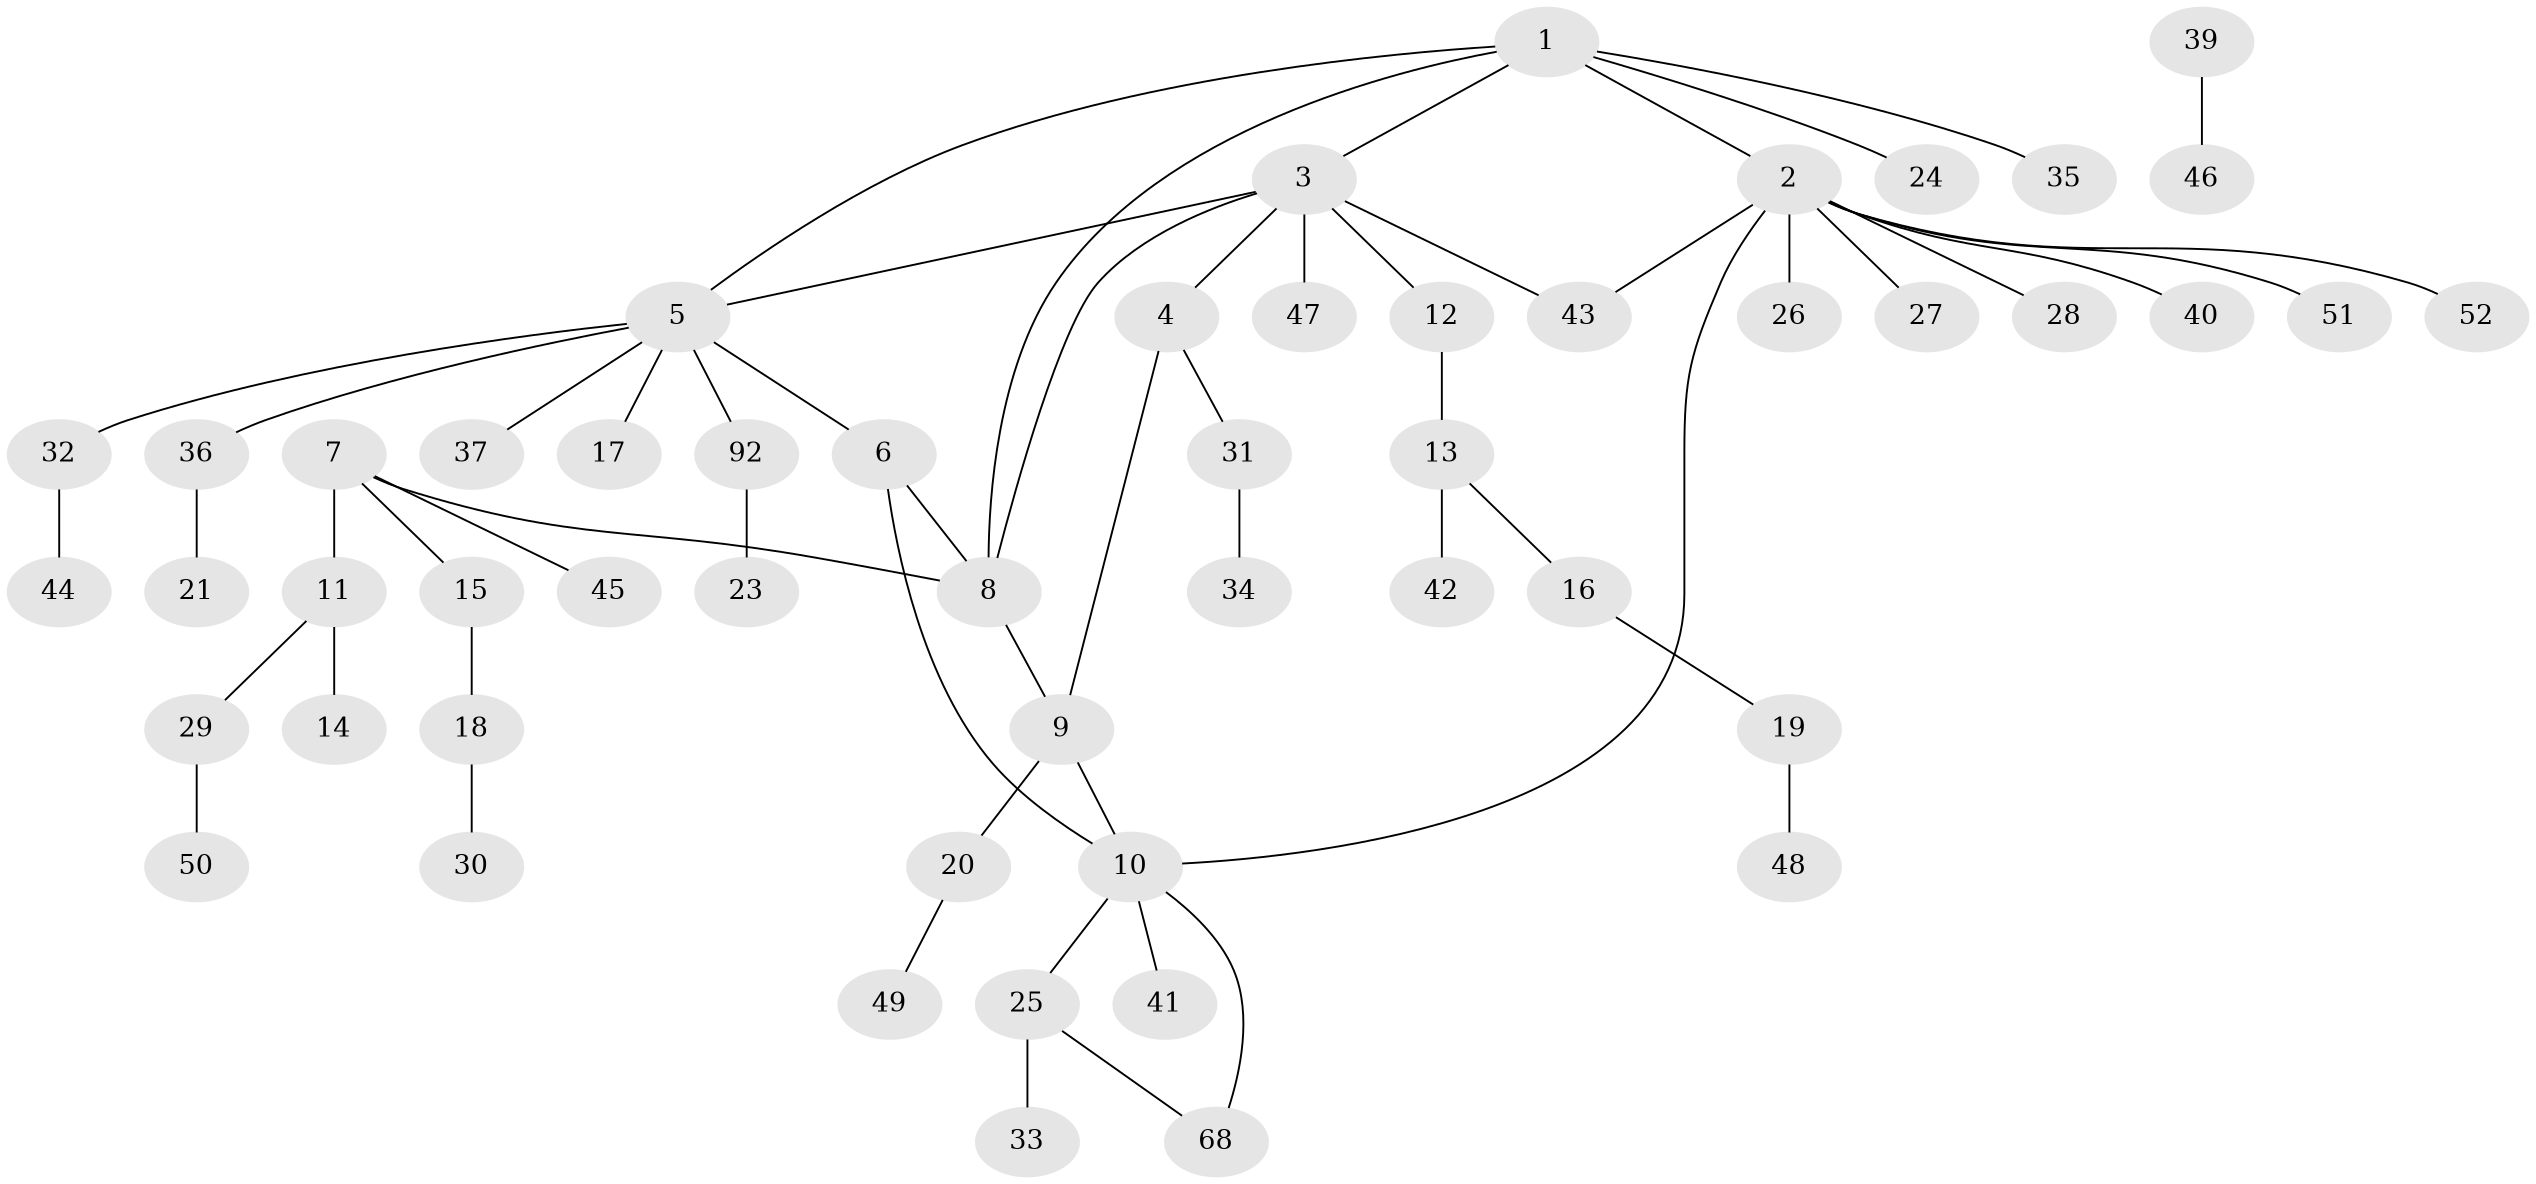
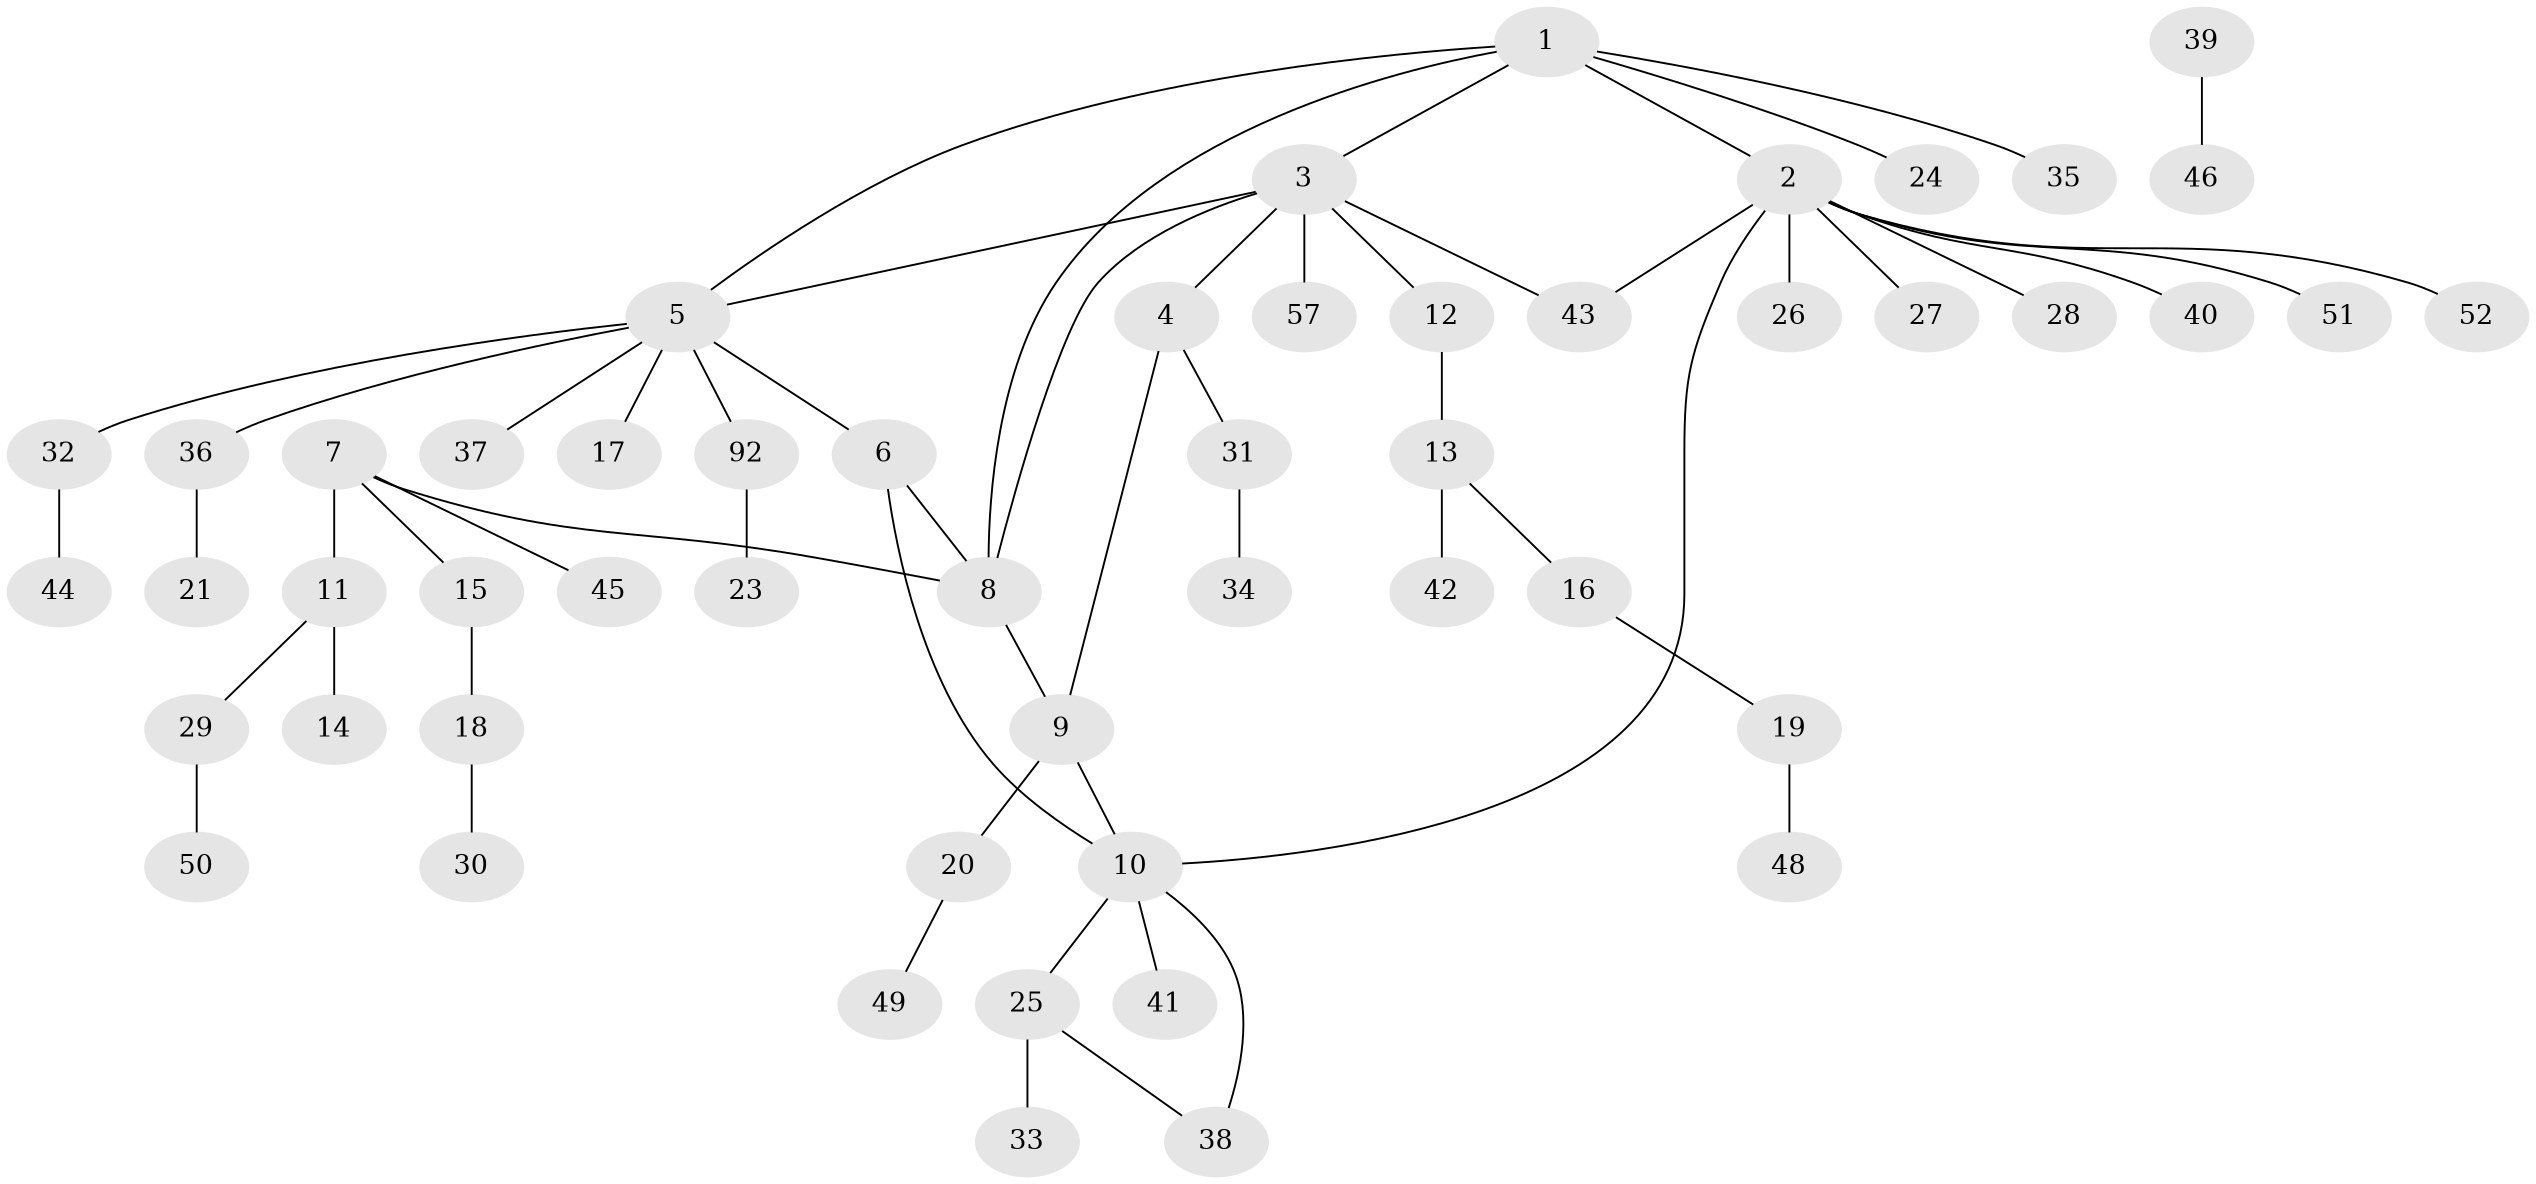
node "47": label "47" -> "57"
node "68": label "68" -> "38"
